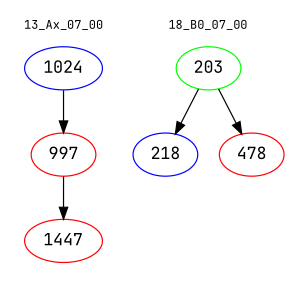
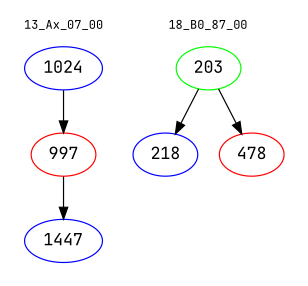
cluster "18_B0_07_00": label "18_B0_07_00" -> "18_B0_87_00"
node "1447": color red -> blue
